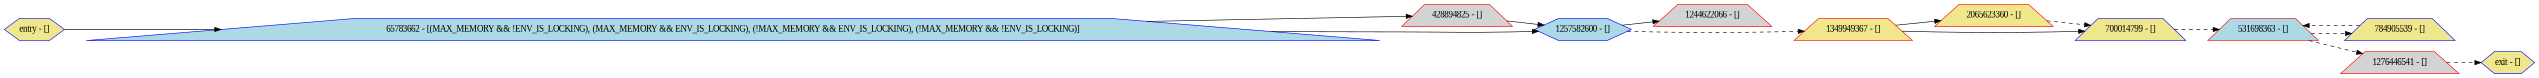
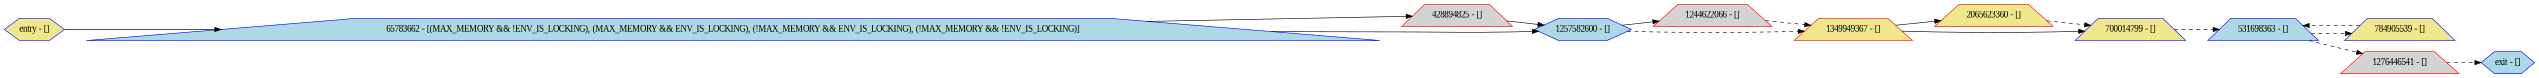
edge "1244622066 - []" -> "1349949367 - []": added
node "531698363 - []": color red -> blue
node "exit - []": fillcolor khaki -> lightblue
